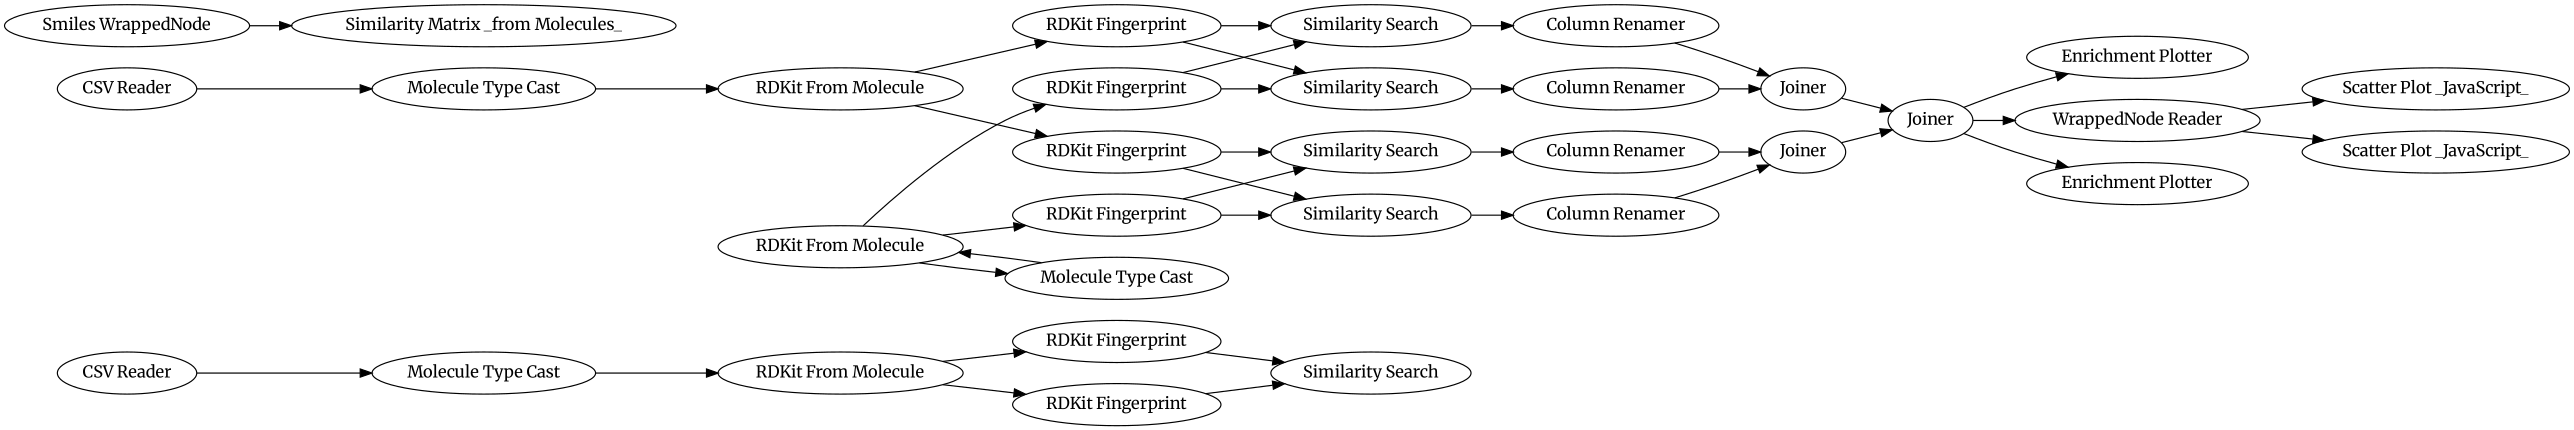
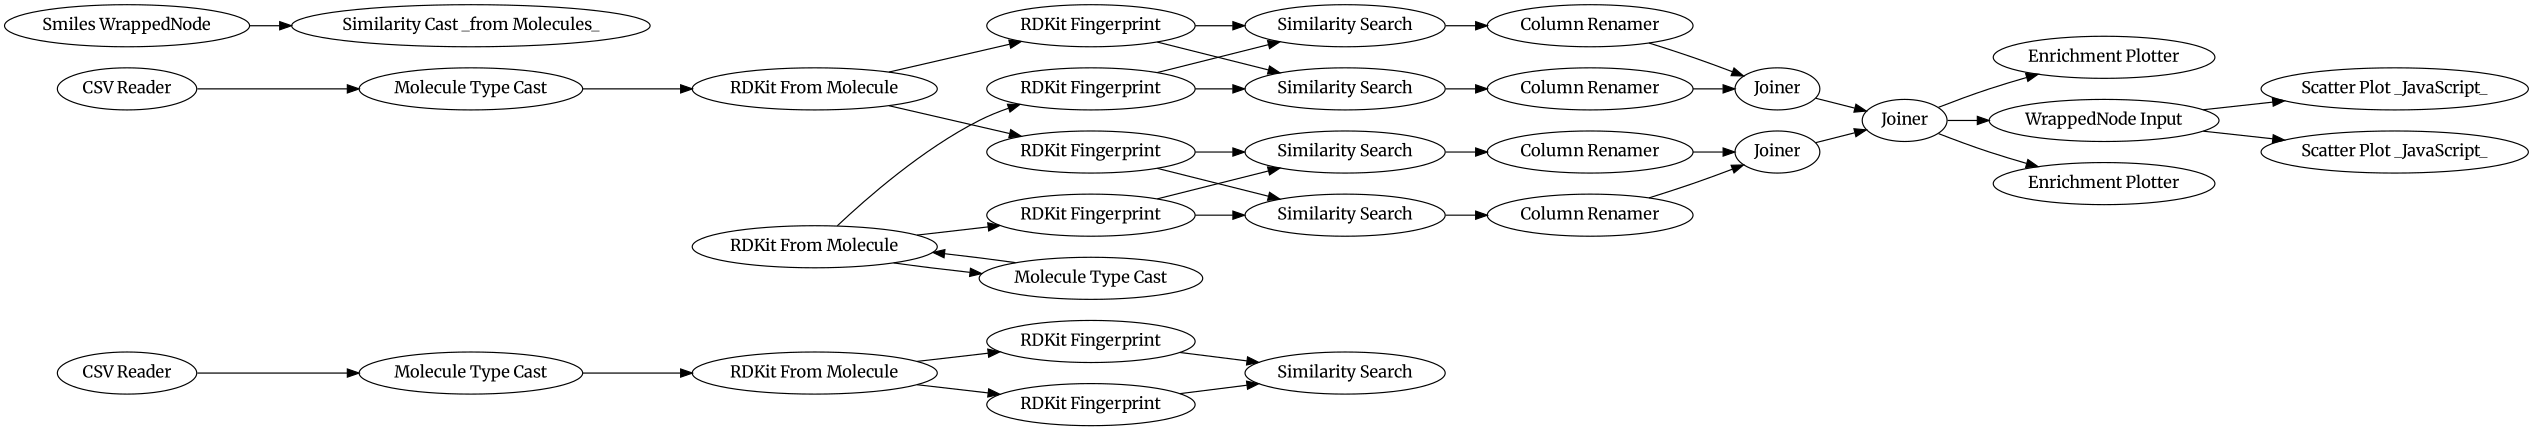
node "Similarity Matrix _from Molecules_": label "Similarity Matrix _from Molecules_" -> "Similarity Cast _from Molecules_"
node "WrappedNode Reader": label "WrappedNode Reader" -> "WrappedNode Input"
